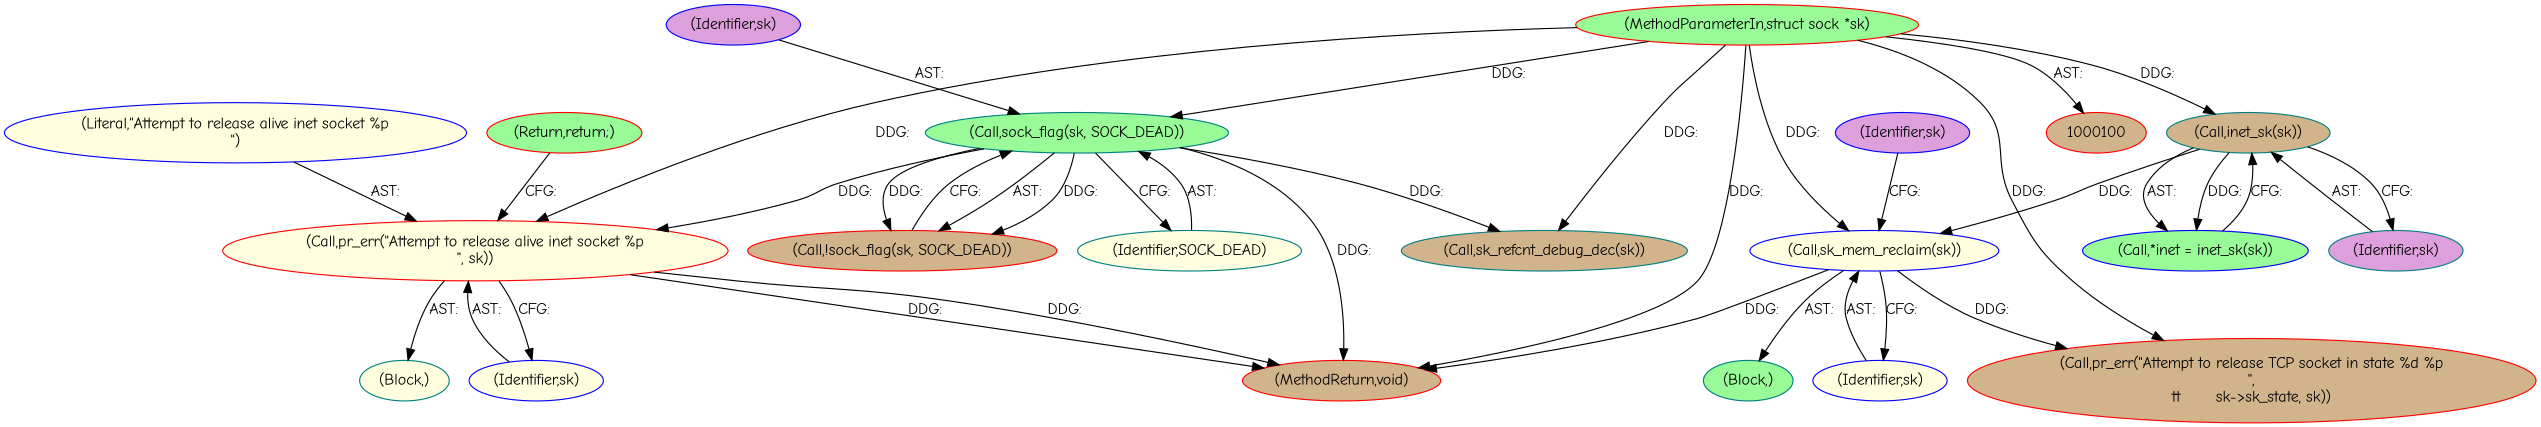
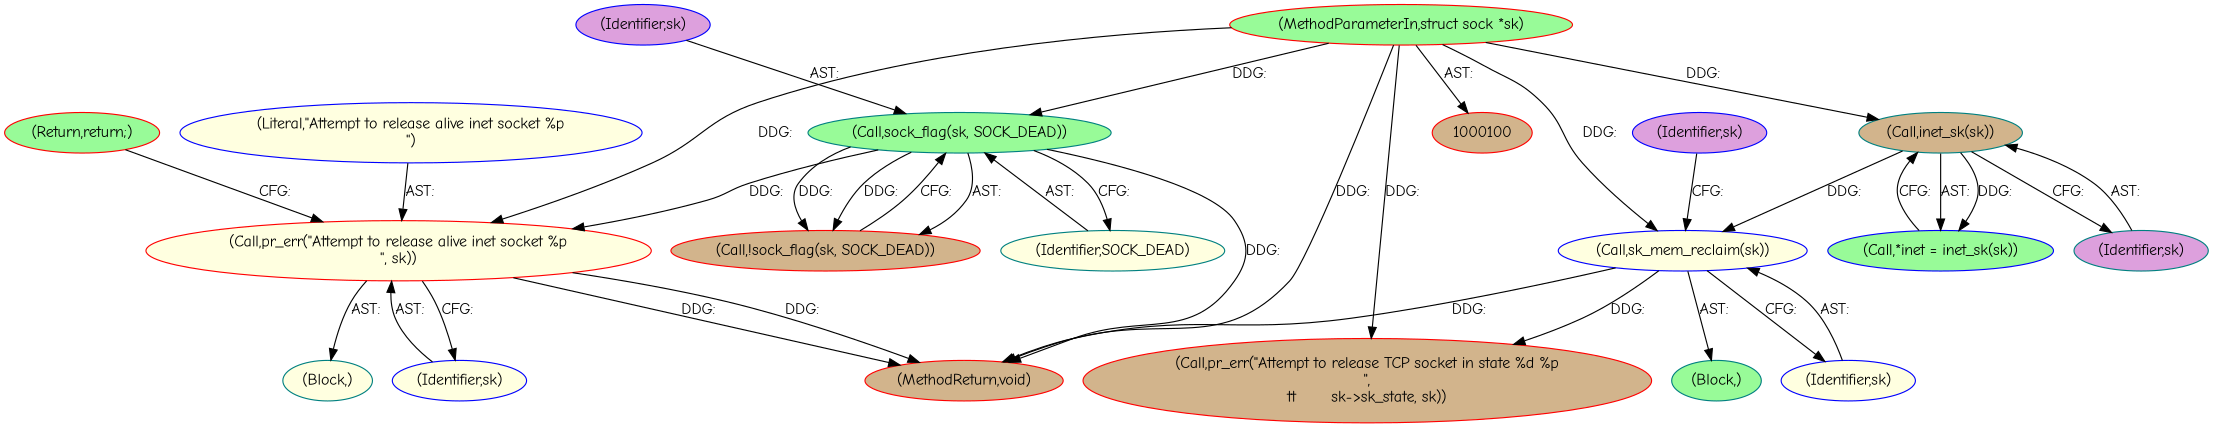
node "(Call,sk_refcnt_debug_dec(sk))": removed
